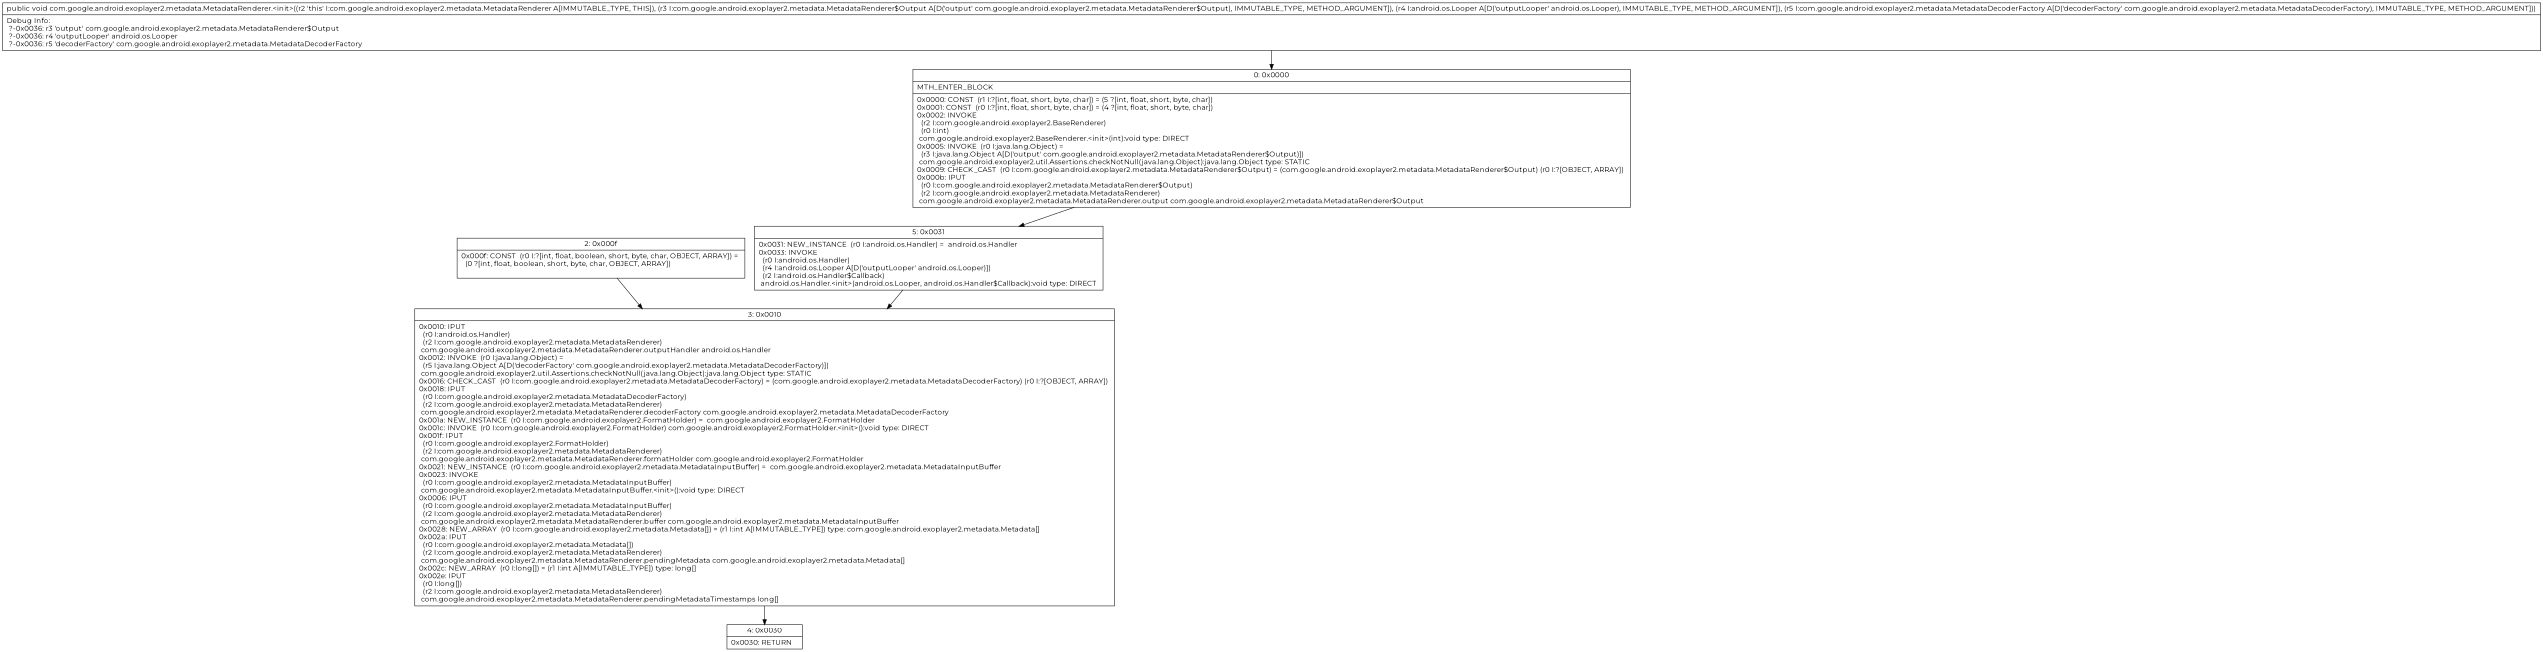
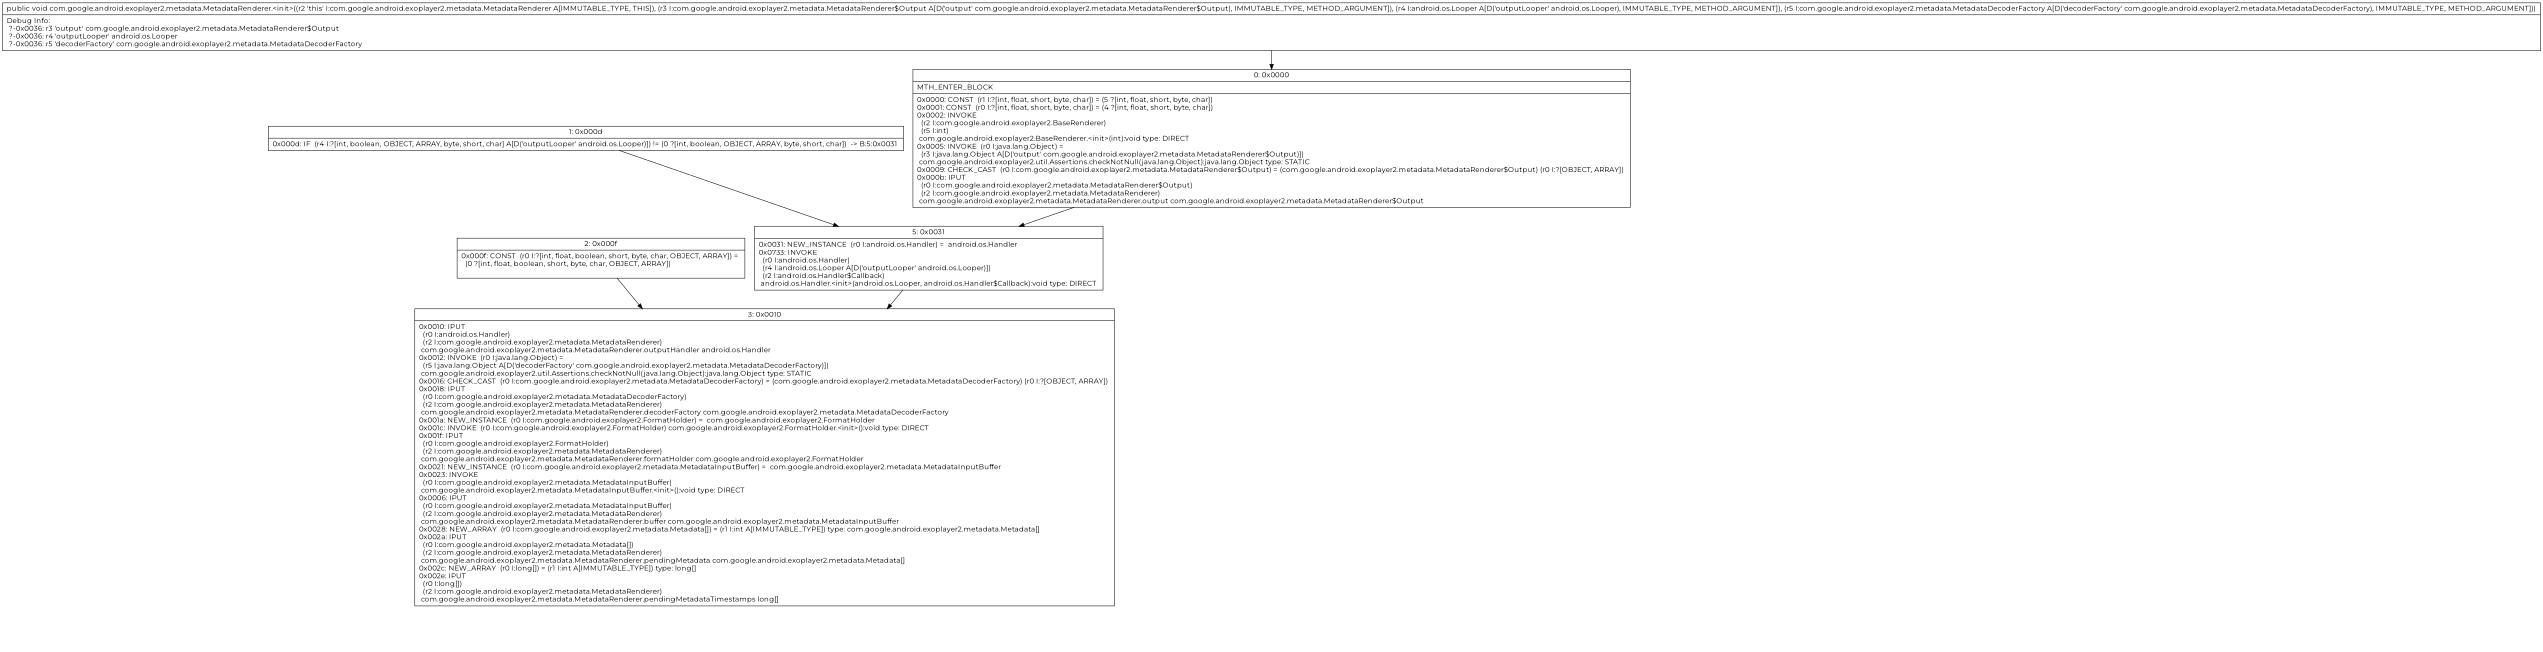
node "0: 0x0000": text "(r0 I:int)" -> "(r5 I:int)"
node "1: 0x000d": added
node "5: 0x0031": text "0x0033: INVOKE" -> "0x0733: INVOKE"
node "4: 0x0030": removed
